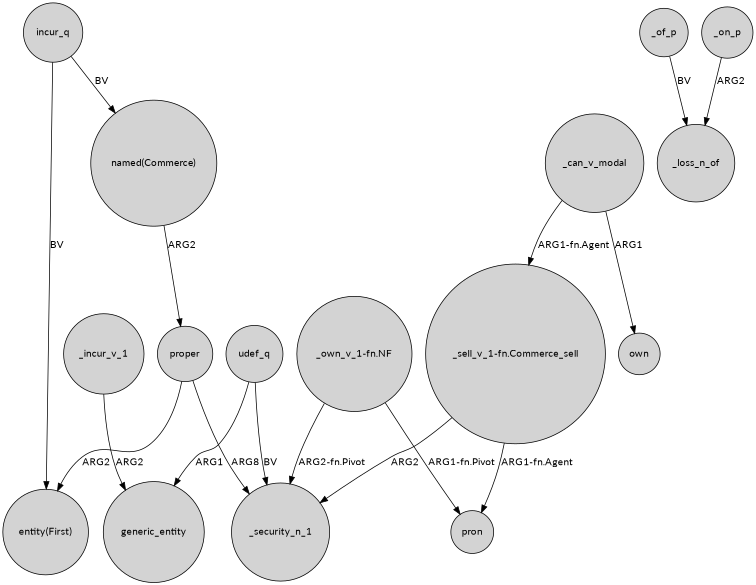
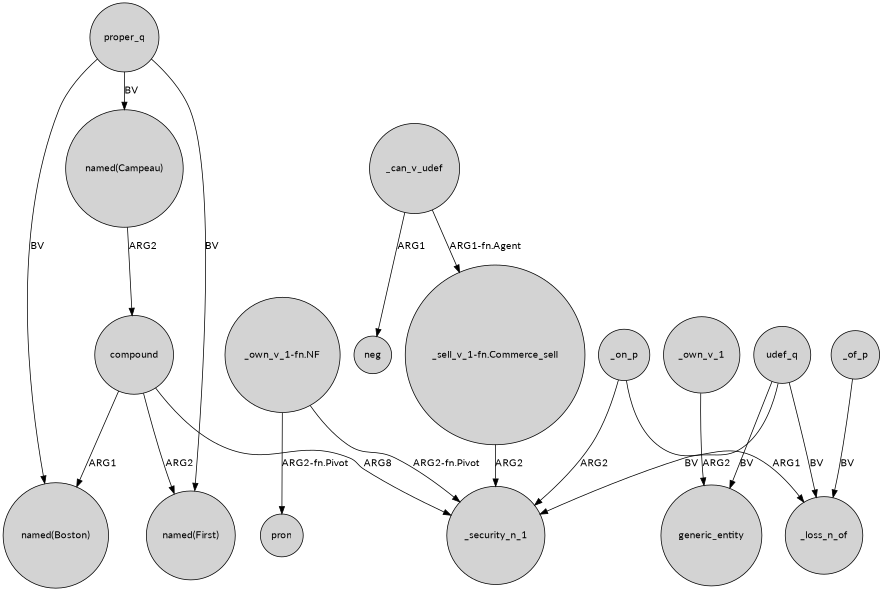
node "incur_q": label "incur_q" -> "proper_q"
edge "_on_p" -> "_loss_n_of": label "ARG2" -> "ARG1"
node "named(Commerce)": label "named(Commerce)" -> "named(Campeau)"
node "_can_v_modal": label "_can_v_modal" -> "_can_v_udef"
node "_incur_v_1": label "_incur_v_1" -> "_own_v_1"
node "proper": label "proper" -> "compound"
node "own": label "own" -> "neg"
edge "udef_q" -> "_loss_n_of": added, label "BV"
edge "_on_p" -> "_security_n_1": added, label "ARG2"
edge "udef_q" -> "generic_entity": label "ARG1" -> "BV"
edge "_own_v_1-fn.NF" -> "pron": label "ARG1-fn.Pivot" -> "ARG2-fn.Pivot"
edge "_sell_v_1-fn.Commerce_sell" -> "pron": removed, label "ARG1-fn.Agent"
node "entity(First)": label "entity(First)" -> "named(First)"
node "named(Boston)": added
